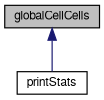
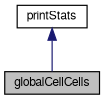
edge "printStats" -> "globalCellCells": reversed
